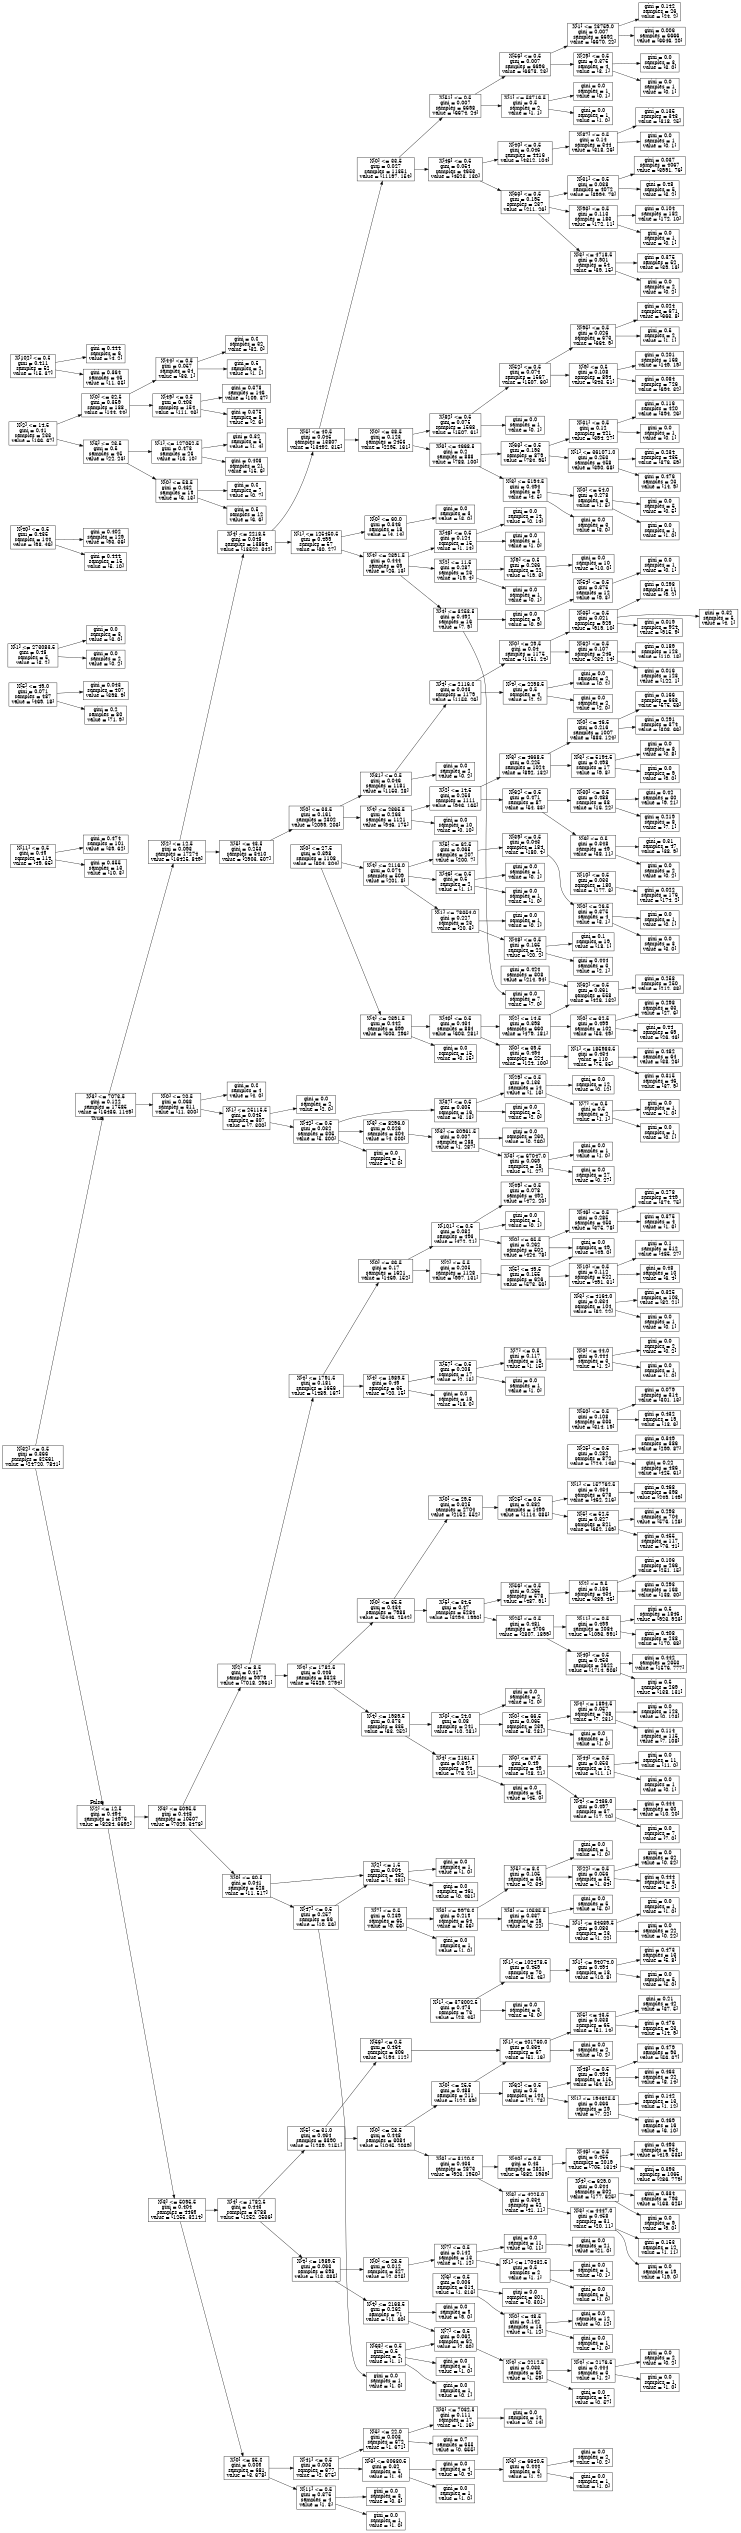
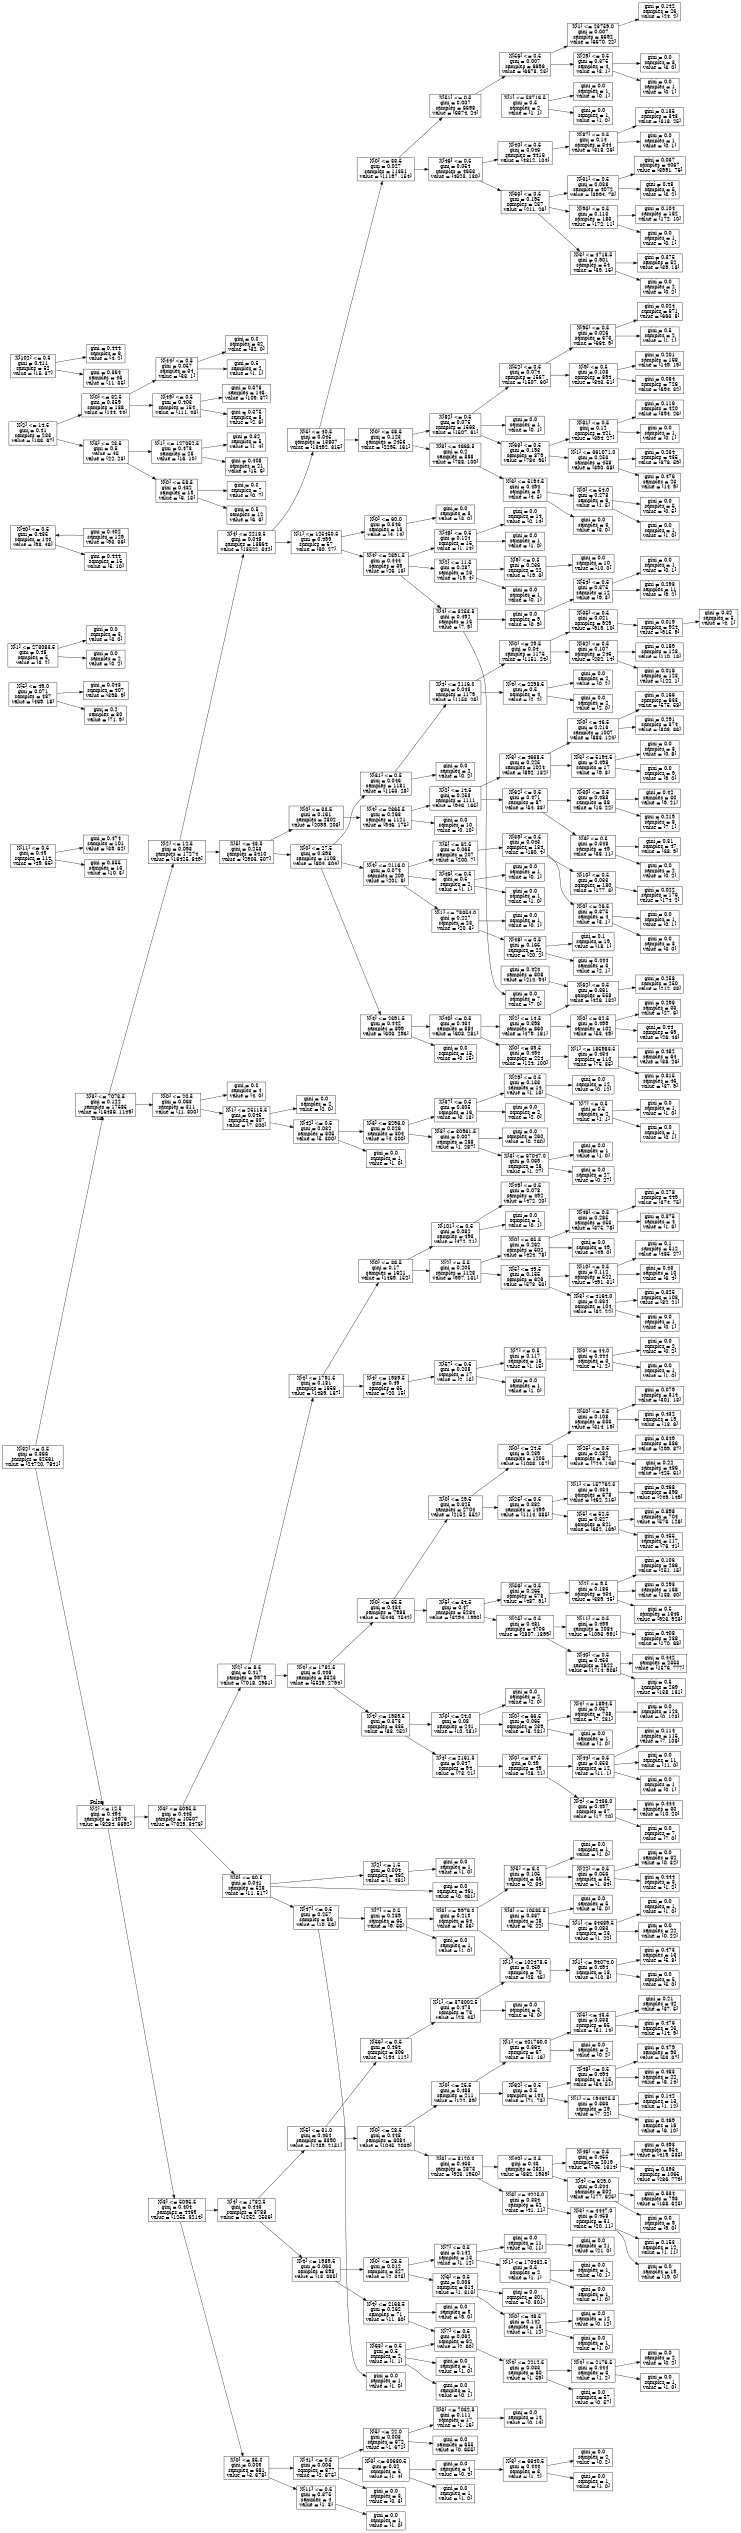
node "gini = 0.006 samples = 6666 value = [6646, 20]": removed
edge "X[51] <= 0.5 gini = 0.007 samples = 6698 value = [6674, 24]" -> "X[1] <= 53716.5 gini = 0.5 samples = 2 value = [1, 1]": removed
node "X[5] <= 23.5 gini = 0.5 samples = 45 value = [22, 23]": label "X[5] <= 23.5 gini = 0.5 samples = 45 value = [22, 23]" -> "X[5] <= 23.5 gini = 0.5 value = 45 value = [22, 23]"
edge "X[3] <= 4668.5 gini = 0.2 samples = 888 value = [788, 100]" -> "X[63] <= 0.5 gini = 0.193 samples = 879 value = [784, 95]": now "X[82] <= 0.5 gini = 0.075 samples = 1568 value = [1507, 61]" -> "X[63] <= 0.5 gini = 0.193 samples = 879 value = [784, 95]"
edge "X[40] <= 0.5 gini = 0.435 samples = 144 value = [98, 46]" -> "gini = 0.402 samples = 129 value = [93, 36]": reversed
edge "X[35] <= 0.5 gini = 0.021 samples = 929 value = [919, 10]" -> "gini = 0.298 samples = 11 value = [9, 2]": now "X[54] <= 0.5 gini = 0.375 samples = 12 value = [9, 3]" -> "gini = 0.298 samples = 11 value = [9, 2]"
edge "X[35] <= 0.5 gini = 0.021 samples = 929 value = [919, 10]" -> "gini = 0.32 samples = 5 value = [4, 1]": now "gini = 0.019 samples = 924 value = [915, 9]" -> "gini = 0.32 samples = 5 value = [4, 1]"
edge "X[0] <= 33.5 gini = 0.161 samples = 2302 value = [2099, 203]" -> "X[31] <= 0.5 gini = 0.046 samples = 1181 value = [1153, 28]": now "X[0] <= 27.5 gini = 0.398 samples = 1108 value = [804, 304]" -> "X[31] <= 0.5 gini = 0.046 samples = 1181 value = [1153, 28]"
edge "X[5] <= 43.5 gini = 0.253 samples = 3410 value = [2903, 507]" -> "X[0] <= 27.5 gini = 0.398 samples = 1108 value = [804, 304]": added
edge "X[39] <= 0.5 gini = 0.043 samples = 184 value = [180, 4]" -> "X[10] <= 0.5 gini = 0.033 samples = 180 value = [177, 3]": added
node "X[4] <= 2116.0 gini = 0.074 samples = 509 value = [201, 8]": label "X[4] <= 2116.0 gini = 0.074 samples = 509 value = [201, 8]" -> "X[4] <= 2116.0 gini = 0.074 samples = 209 value = [201, 8]"
node "X[1] <= 185983.5 gini = 0.434 value = 110 value = [75, 35]": label "X[1] <= 185983.5 gini = 0.434 value = 110 value = [75, 35]" -> "X[1] <= 185983.5 gini = 0.434 samples = 110 value = [75, 35]"
edge "X[42] <= 0.5 gini = 0.032 samples = 305 value = [5, 300]" -> "X[37] <= 0.5 gini = 0.305 samples = 16 value = [3, 13]": now "X[3] <= 8296.0 gini = 0.026 samples = 304 value = [4, 300]" -> "X[37] <= 0.5 gini = 0.305 samples = 16 value = [3, 13]"
edge "X[101] <= 0.5 gini = 0.082 samples = 493 value = [472, 21]" -> "X[0] <= 65.5 gini = 0.262 samples = 502 value = [424, 78]": now "X[2] <= 5.5 gini = 0.205 samples = 1128 value = [997, 131]" -> "X[0] <= 65.5 gini = 0.262 samples = 502 value = [424, 78]"
edge "X[5] <= 49.5 gini = 0.155 samples = 626 value = [573, 53]" -> "gini = 0.0 samples = 49 value = [49, 0]": now "X[5] <= 49.5 gini = 0.155 samples = 626 value = [573, 53]" -> "X[3] <= 4164.0 gini = 0.334 samples = 104 value = [82, 22]"
node "gini = 0.0 samples = 18 value = [18, 0]": removed
node "X[0] <= 24.5 gini = 0.239 samples = 1205 value = [1038, 167]": added
node "gini = 0.298 samples = 704 value = [576, 128]": label "gini = 0.298 samples = 704 value = [576, 128]" -> "gini = 0.898 samples = 704 value = [576, 128]"
edge "X[11] <= 0.5 gini = 0.499 samples = 2084 value = [1093, 991]" -> "gini = 0.5 samples = 1846 value = [923, 923]": now "X[2] <= 9.5 gini = 0.186 samples = 434 value = [389, 45]" -> "gini = 0.5 samples = 1846 value = [923, 923]"
edge "X[4] <= 1894.5 gini = 0.057 samples = 738 value = [7, 231]" -> "gini = 0.114 samples = 115 value = [7, 108]": now "X[44] <= 0.5 gini = 0.353 samples = 12 value = [11, 1]" -> "gini = 0.114 samples = 115 value = [7, 108]"
node "gini = 0.0 samples = 45 value = [45, 0]": removed
edge "X[2] <= 1.5 gini = 0.004 samples = 462 value = [1, 461]" -> "gini = 0.0 samples = 461 value = [0, 461]": now "X[0] <= 60.5 gini = 0.041 samples = 528 value = [11, 517]" -> "gini = 0.0 samples = 461 value = [0, 461]"
edge "X[47] <= 0.5 gini = 0.257 samples = 66 value = [10, 56]" -> "X[2] <= 1.5 gini = 0.004 samples = 462 value = [1, 461]": now "X[47] <= 0.5 gini = 0.257 samples = 66 value = [10, 56]" -> "X[7] <= 0.5 gini = 0.239 samples = 65 value = [9, 56]"
edge "X[3] <= 9976.0 gini = 0.219 samples = 64 value = [8, 56]" -> "X[3] <= 10585.5 gini = 0.337 samples = 28 value = [6, 22]": now "X[3] <= 9976.0 gini = 0.219 samples = 64 value = [8, 56]" -> "X[1] <= 102478.5 gini = 0.459 samples = 70 value = [25, 45]"
edge "X[56] <= 0.5 gini = 0.464 samples = 306 value = [194, 112]" -> "X[1] <= 401760.0 gini = 0.364 samples = 67 value = [51, 16]": now "X[56] <= 0.5 gini = 0.464 samples = 306 value = [194, 112]" -> "X[1] <= 373002.5 gini = 0.473 samples = 73 value = [28, 45]"
edge "X[40] <= 0.5 gini = 0.43 samples = 2821 value = [882, 1939]" -> "X[4] <= 629.0 gini = 0.344 samples = 802 value = [177, 625]": added
edge "X[0] <= 28.5 gini = 0.012 samples = 327 value = [2, 325]" -> "X[6] <= 0.5 gini = 0.006 samples = 314 value = [1, 313]": added
node "gini = 0.7 samples = 655 value = [0, 655]": label "gini = 0.7 samples = 655 value = [0, 655]" -> "gini = 0.0 samples = 655 value = [0, 655]"
edge "X[11] <= 0.5 gini = 0.375 samples = 4 value = [1, 3]" -> "gini = 0.0 samples = 3 value = [0, 3]": now "X[41] <= 0.5 gini = 0.006 samples = 677 value = [2, 675]" -> "gini = 0.0 samples = 3 value = [0, 3]"
